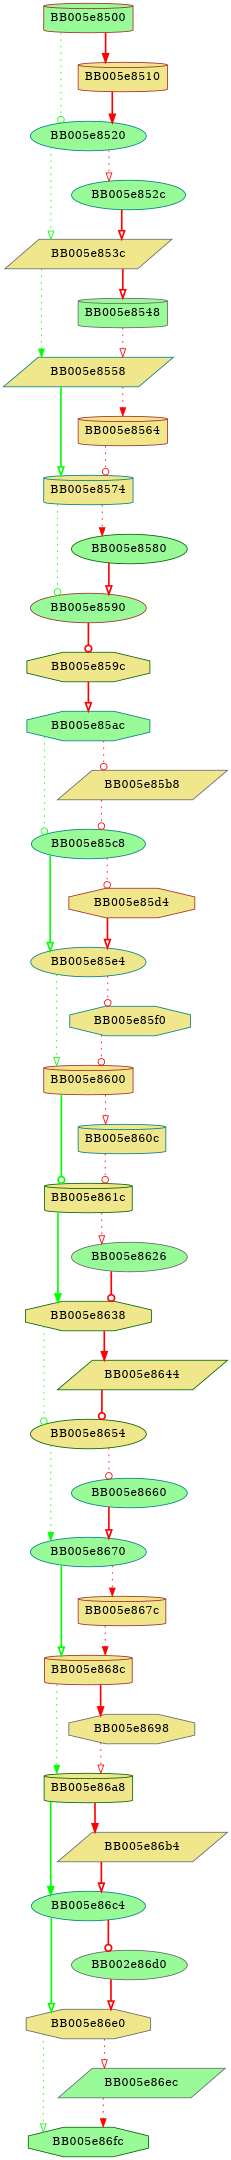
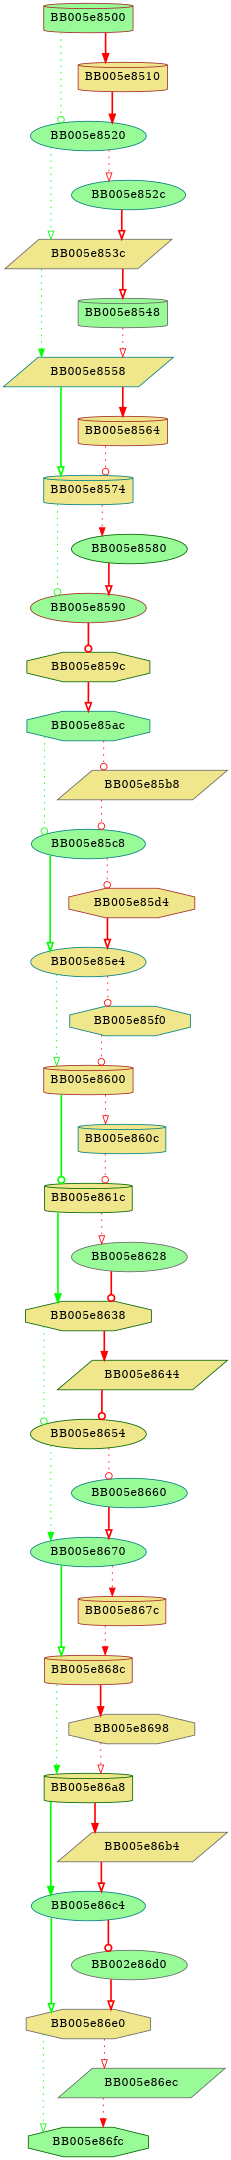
edge "BB005e8558" -> "BB005e8564": style dotted -> bold
node "BB005e8626": label "BB005e8626" -> "BB005e8628"
